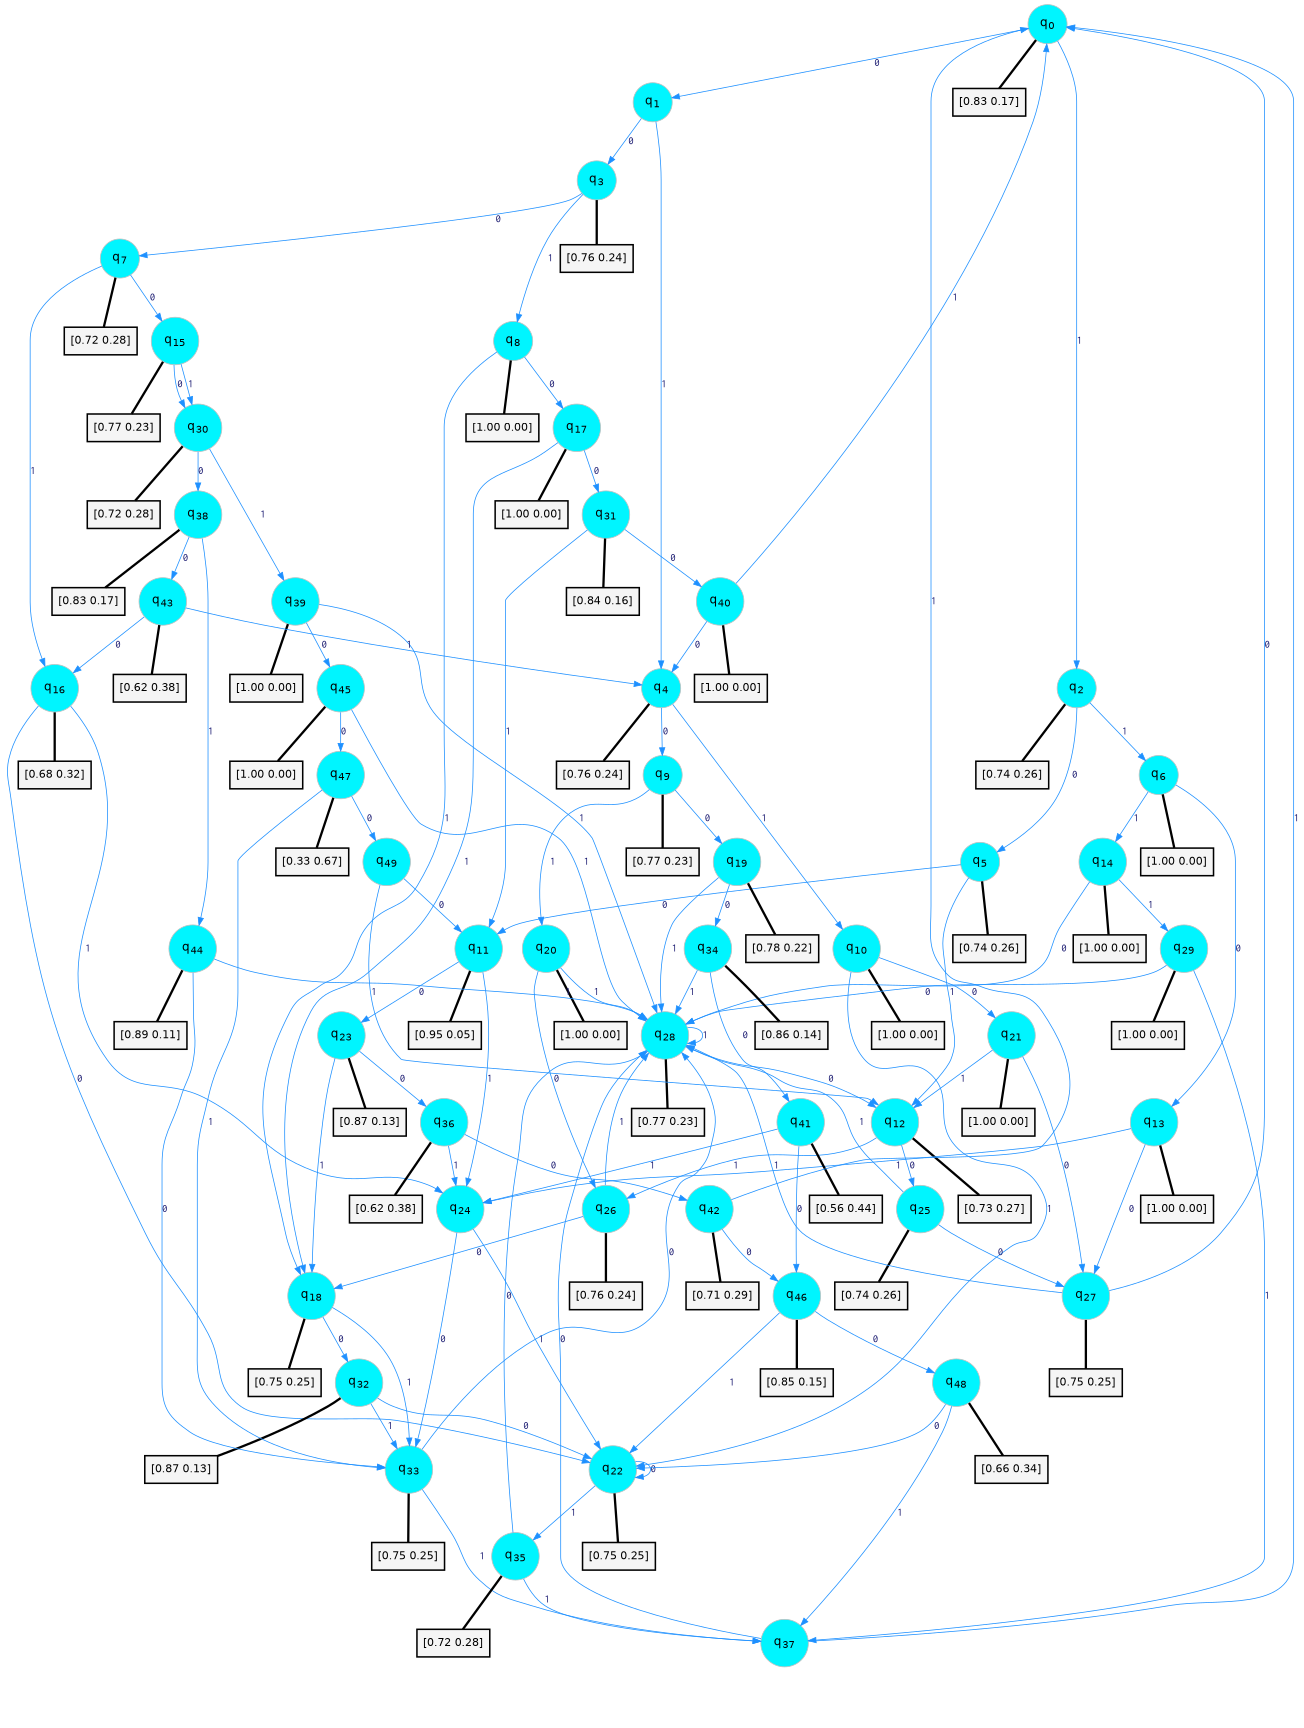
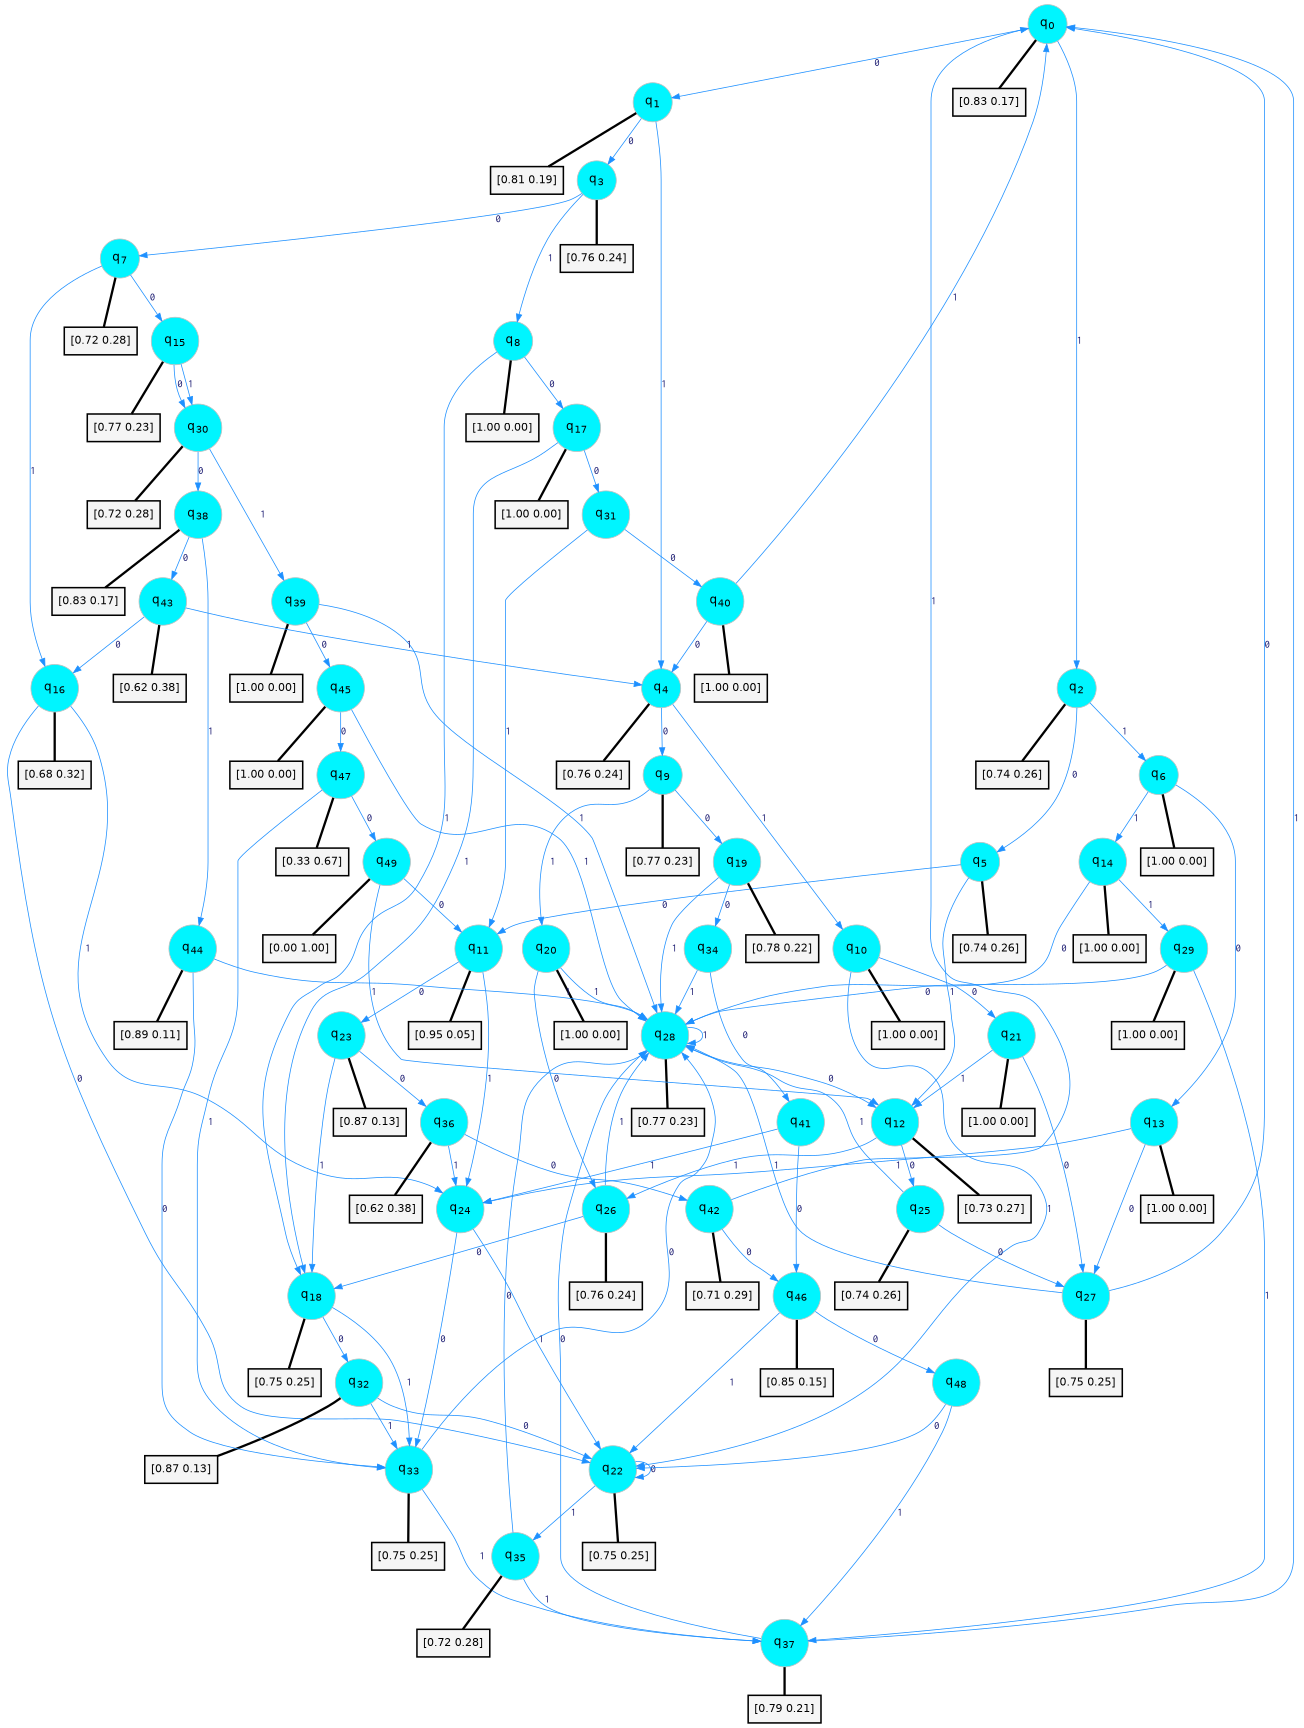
node "[0.81 0.19]": added
node "[0.84 0.16]": removed
node "[0.00 1.00]": added
node "[0.86 0.14]": removed
node "[0.56 0.44]": removed
node "[0.66 0.34]": removed
node "[0.79 0.21]": added
